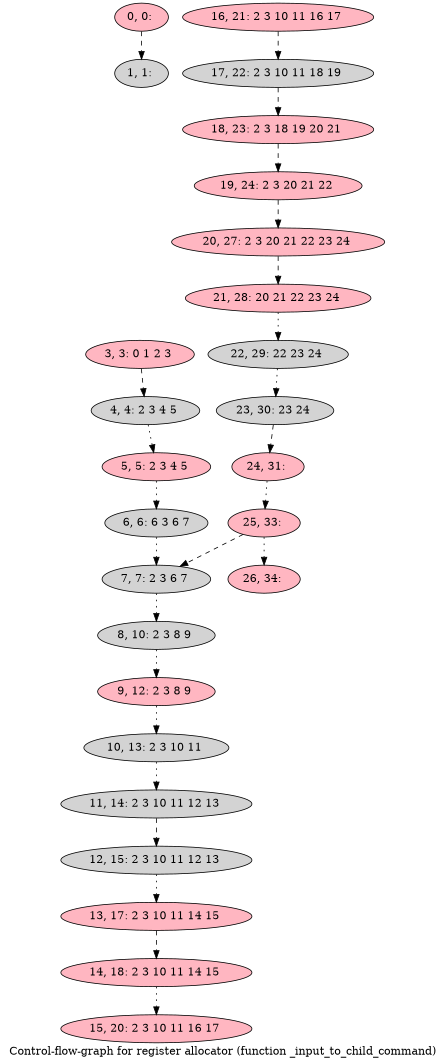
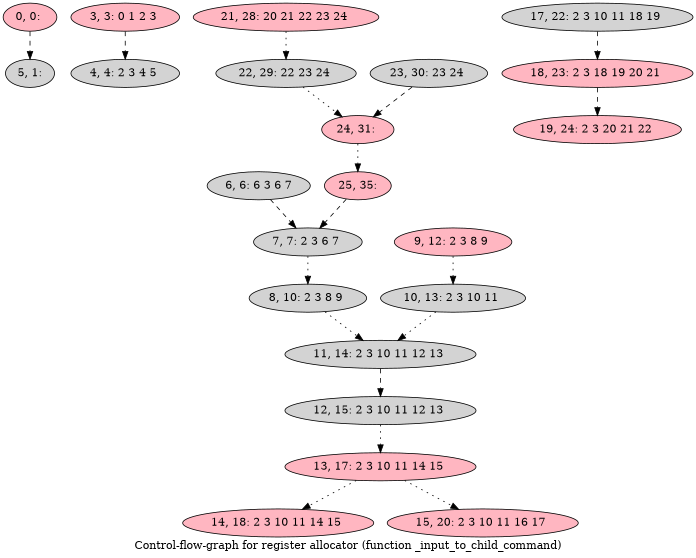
node "16, 21: 2 3 10 11 16 17": removed
node "1, 1:": label "1, 1:" -> "5, 1:"
node "20, 27: 2 3 20 21 22 23 24": removed
edge "22, 29: 22 23 24" -> "23, 30: 23 24": now "22, 29: 22 23 24" -> "24, 31:"
node "5, 5: 2 3 4 5": removed
node "25, 33:": label "25, 33:" -> "25, 35:"
edge "6, 6: 6 3 6 7" -> "7, 7: 2 3 6 7": style dotted -> dashed
node "26, 34:": removed
edge "8, 10: 2 3 8 9" -> "9, 12: 2 3 8 9": now "8, 10: 2 3 8 9" -> "11, 14: 2 3 10 11 12 13"
edge "13, 17: 2 3 10 11 14 15" -> "14, 18: 2 3 10 11 14 15": style dashed -> dotted
edge "14, 18: 2 3 10 11 14 15" -> "15, 20: 2 3 10 11 16 17": now "13, 17: 2 3 10 11 14 15" -> "15, 20: 2 3 10 11 16 17"
